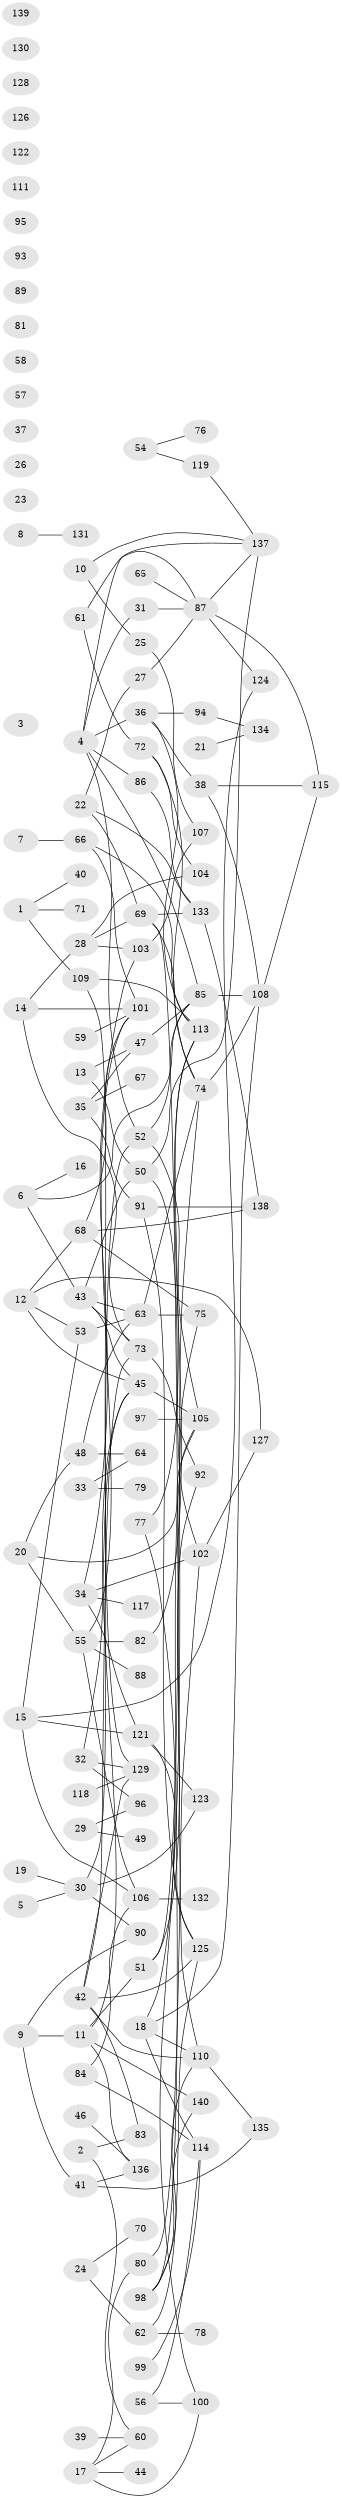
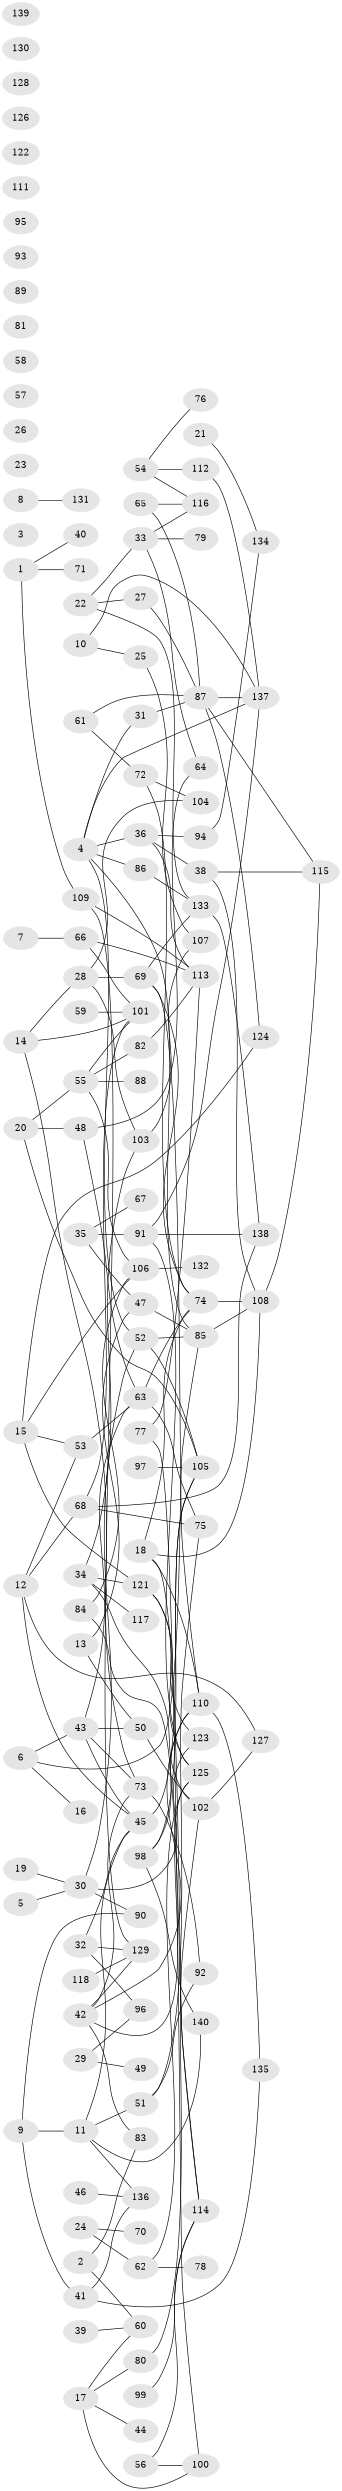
node "37": removed
node "119": label "119" -> "112"
node "116": added
edge "22" -- "69": now "22" -- "33"
edge "137" -- "50": now "137" -- "91"
